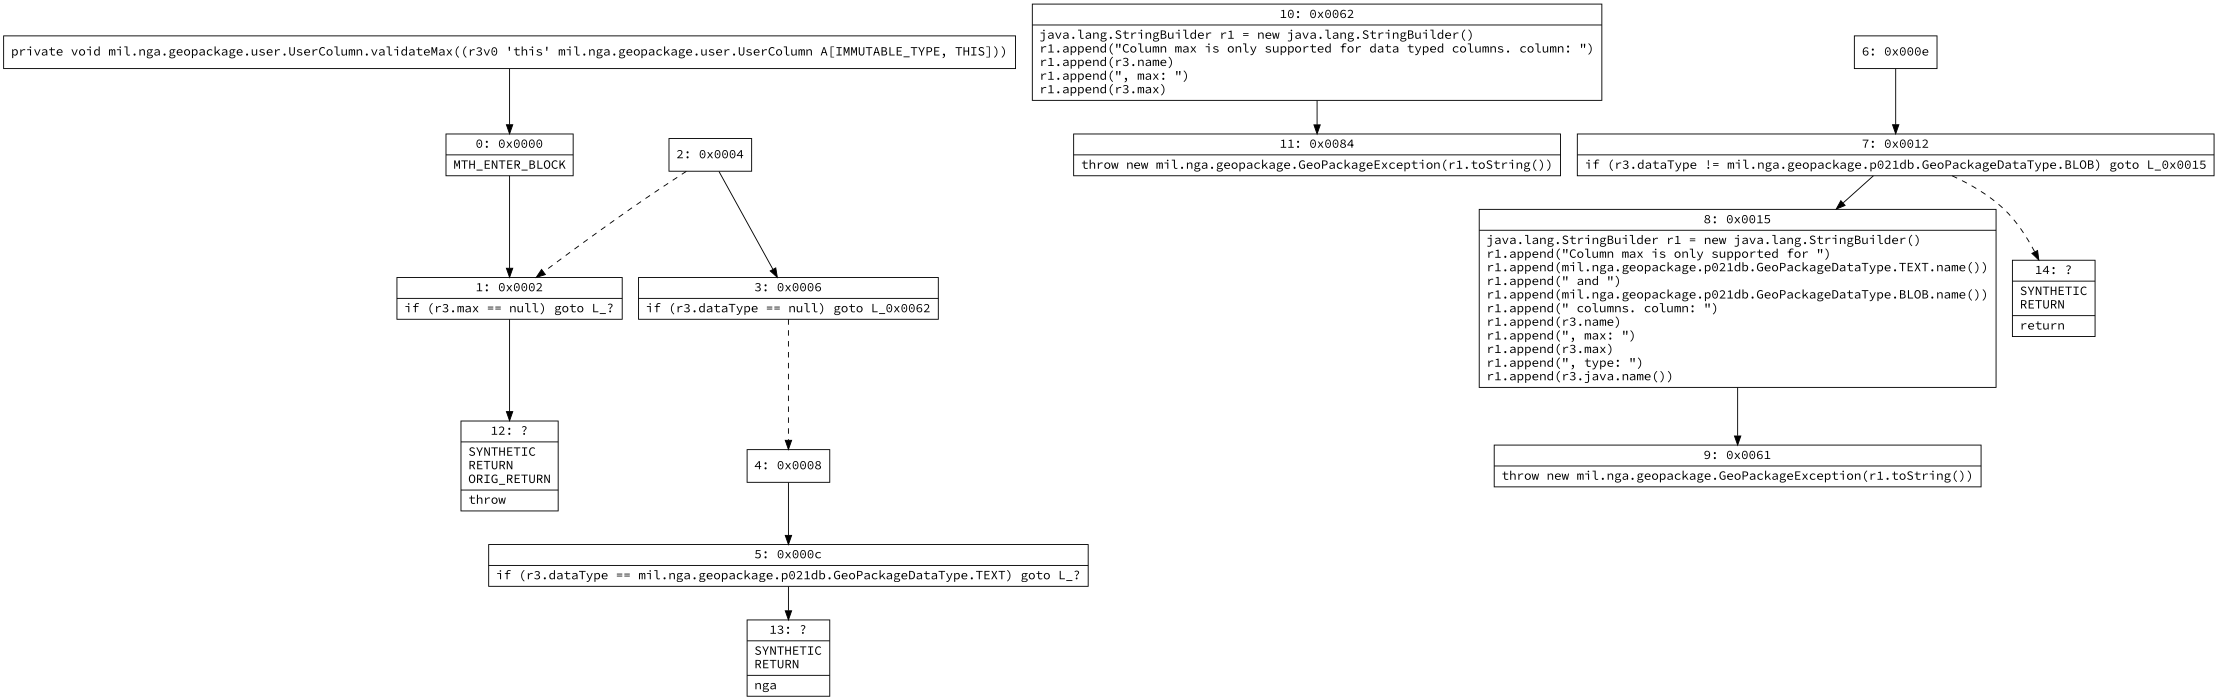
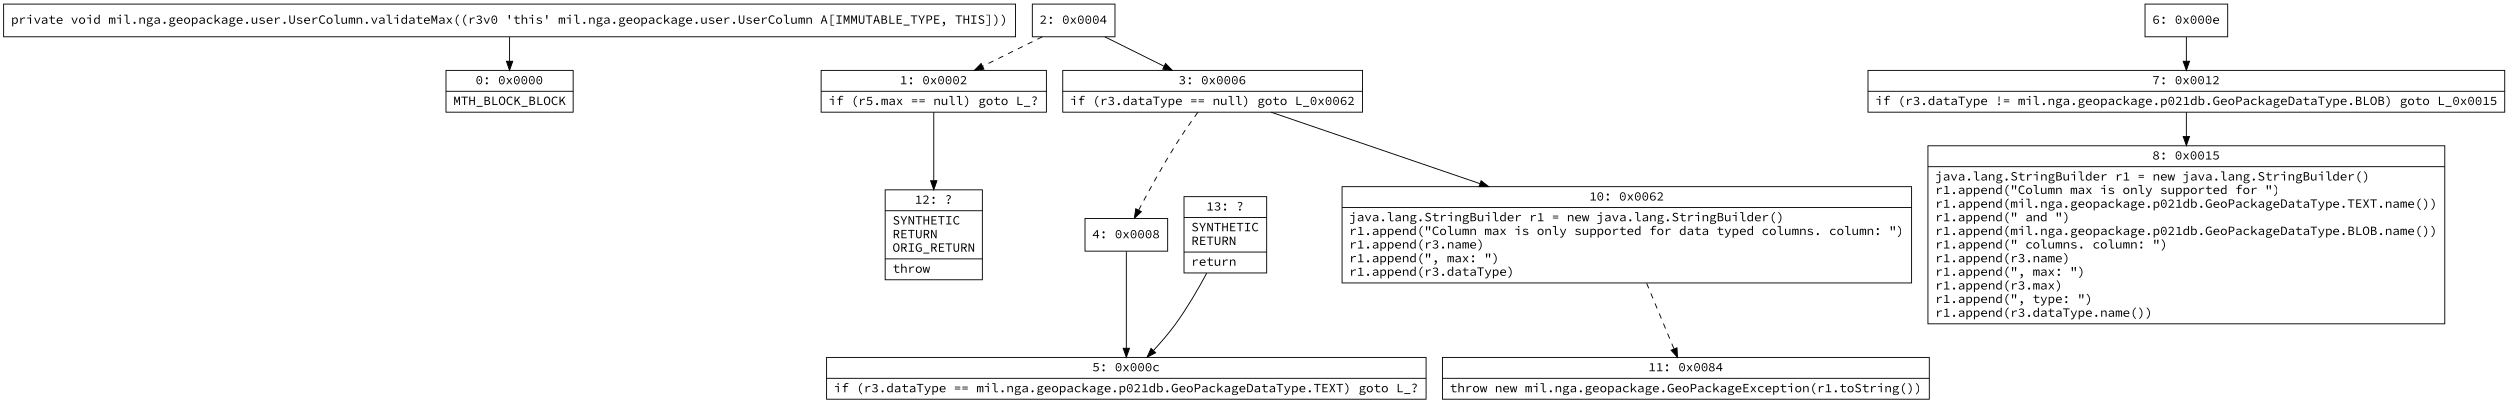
node "10: 0x0062": text "r1.append(r3.max)" -> "r1.append(r3.dataType)"
edge "10: 0x0062" -> "11: 0x0084": style solid -> dashed
edge "3: 0x0006" -> "10: 0x0062": added
node "0: 0x0000": text "MTH_ENTER_BLOCK" -> "MTH_BLOCK_BLOCK"
edge "0: 0x0000" -> "1: 0x0002": removed
node "14: ?": removed
node "1: 0x0002": text "if (r3.max == null) goto L_?" -> "if (r5.max == null) goto L_?"
node "8: 0x0015": text "r1.append(r3.java.name())" -> "r1.append(r3.dataType.name())"
node "9: 0x0061": removed
edge "5: 0x000c" -> "13: ?": reversed
node "13: ?": text "nga" -> "return"
